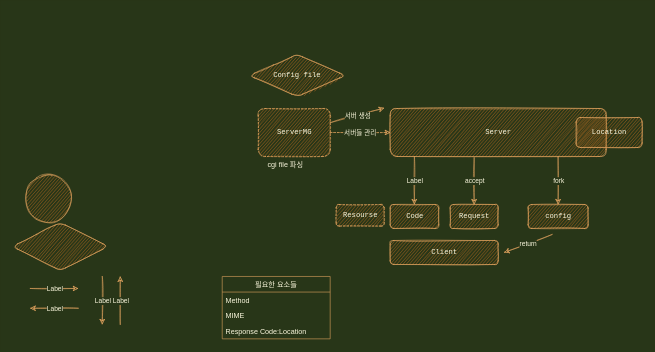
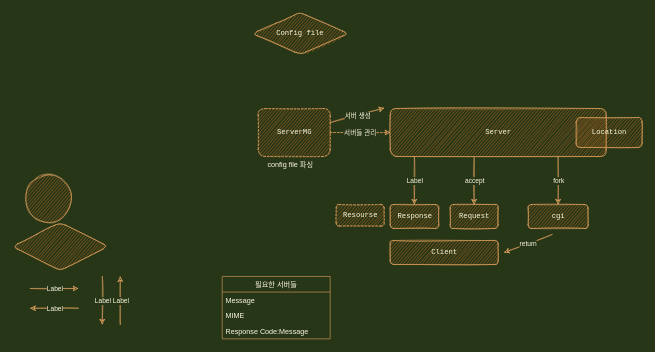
node "Config file": moved (297, 75) -> (300, 33)
node "cgi file 파싱": label "cgi file 파싱" -> "config file 파싱"
node "Code": label "Code" -> "Response"
node "config": label "config" -> "cgi"
node "필요한 요소들": label "필요한 요소들" -> "필요한 서버들"
node "Method": label "Method" -> "Message"
node "Response Code:Location": label "Response Code:Location" -> "Response Code:Message"
